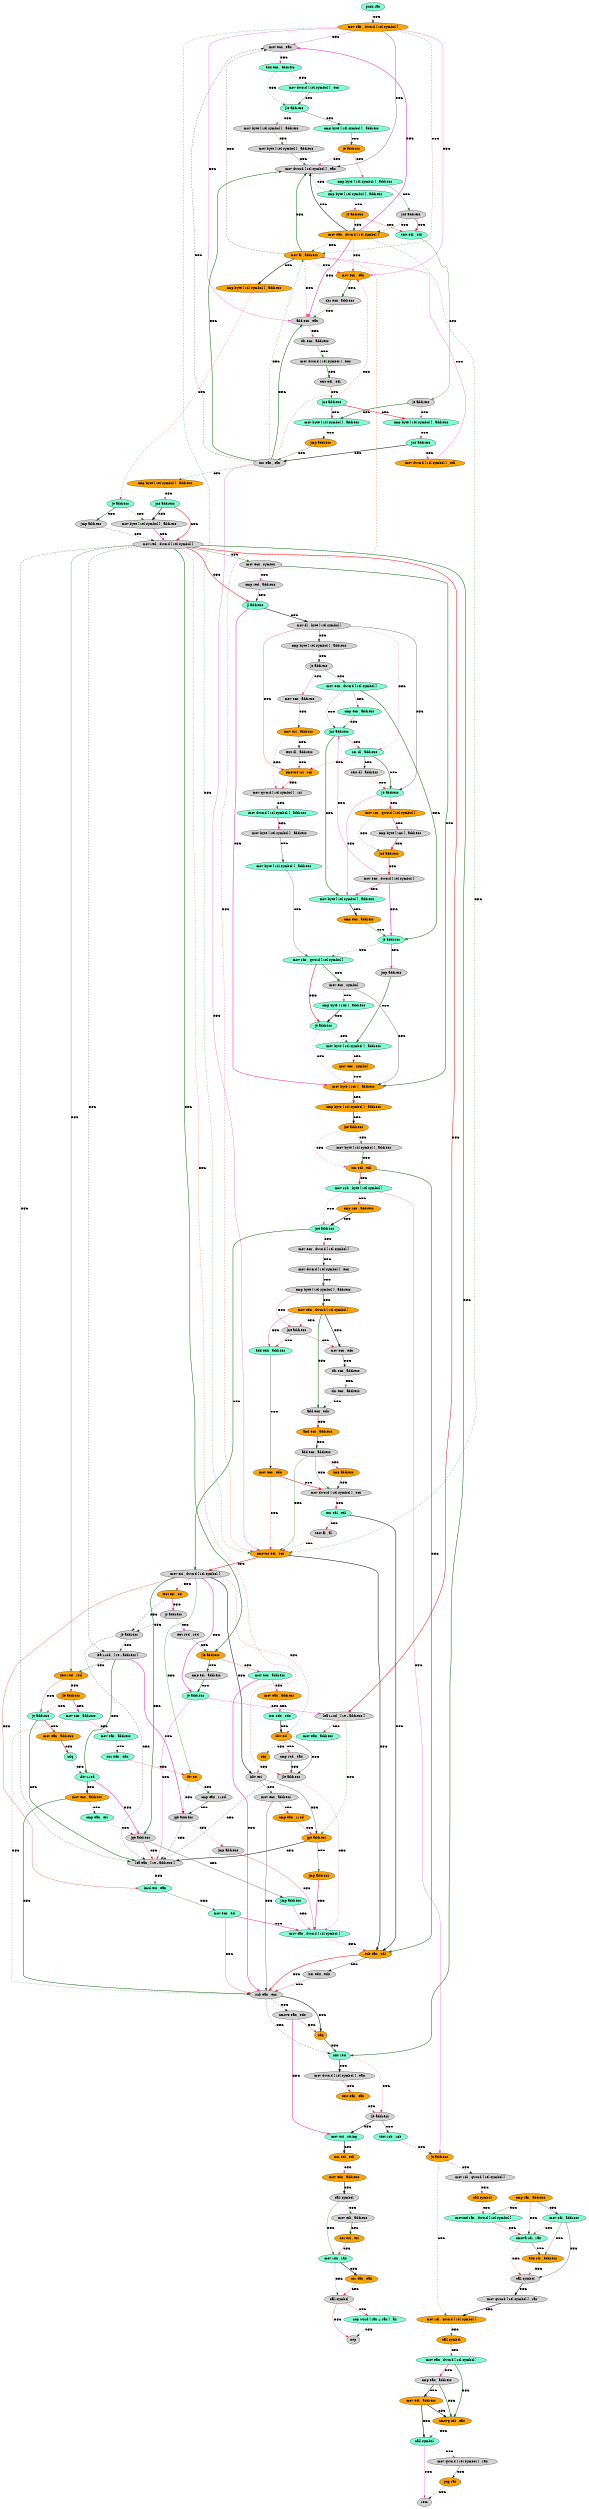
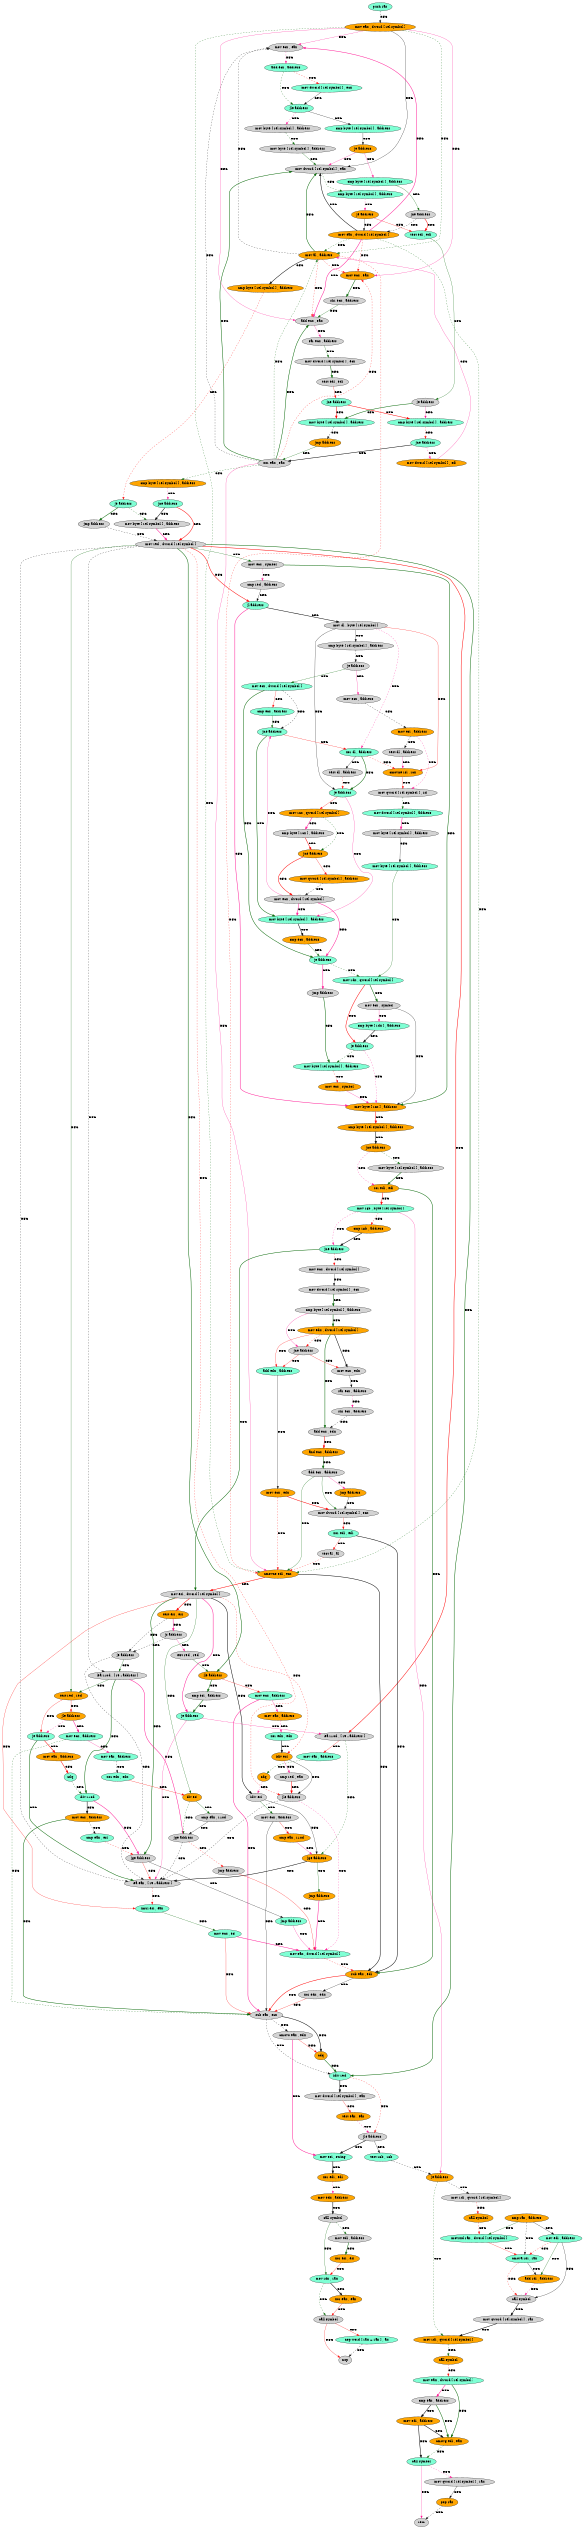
edge "mov dword [ rel symbol ] , edi" -> "mov al , address": label "DFG" -> "CFG"
node "mov qword [ rel symbol ] , address": added
edge "mov esi , dword [ rel symbol ]" -> "test esi , esi": style dashed -> bold
